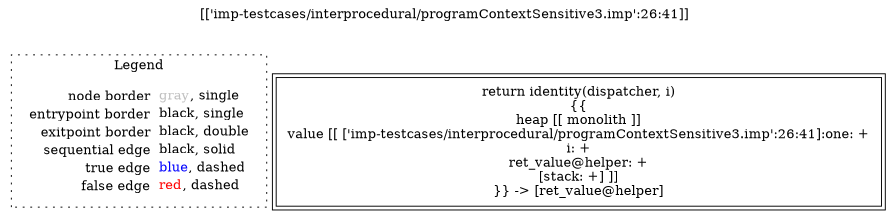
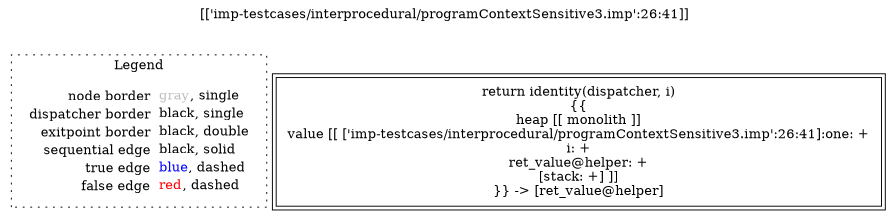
node "node border": text "entrypoint border" -> "dispatcher border"
